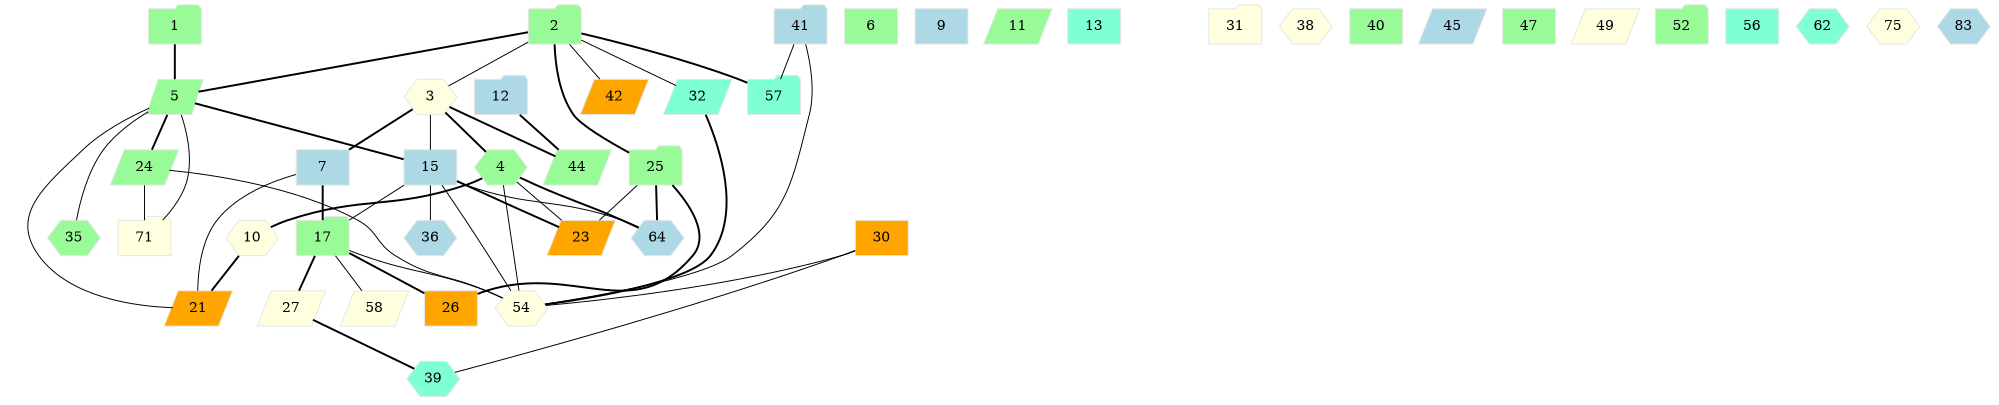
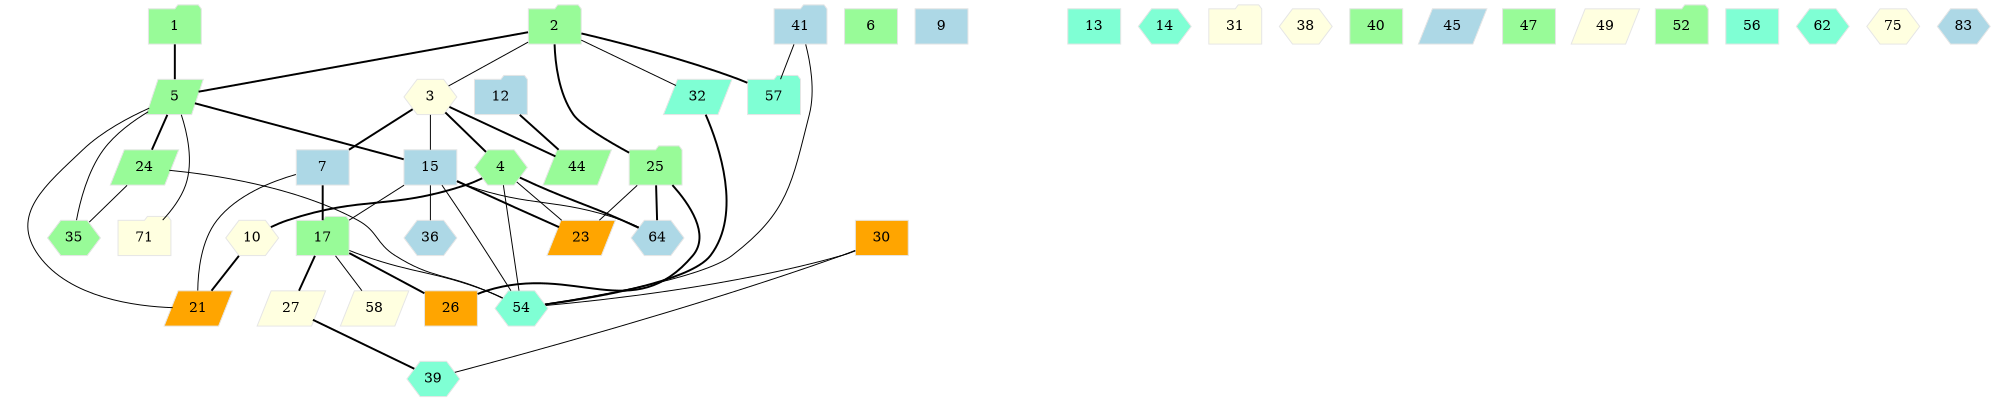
node "11": removed
node "14": added
node "42": removed
edge "24" -- "71": now "24" -- "35"
node "54": fillcolor lightyellow -> aquamarine
